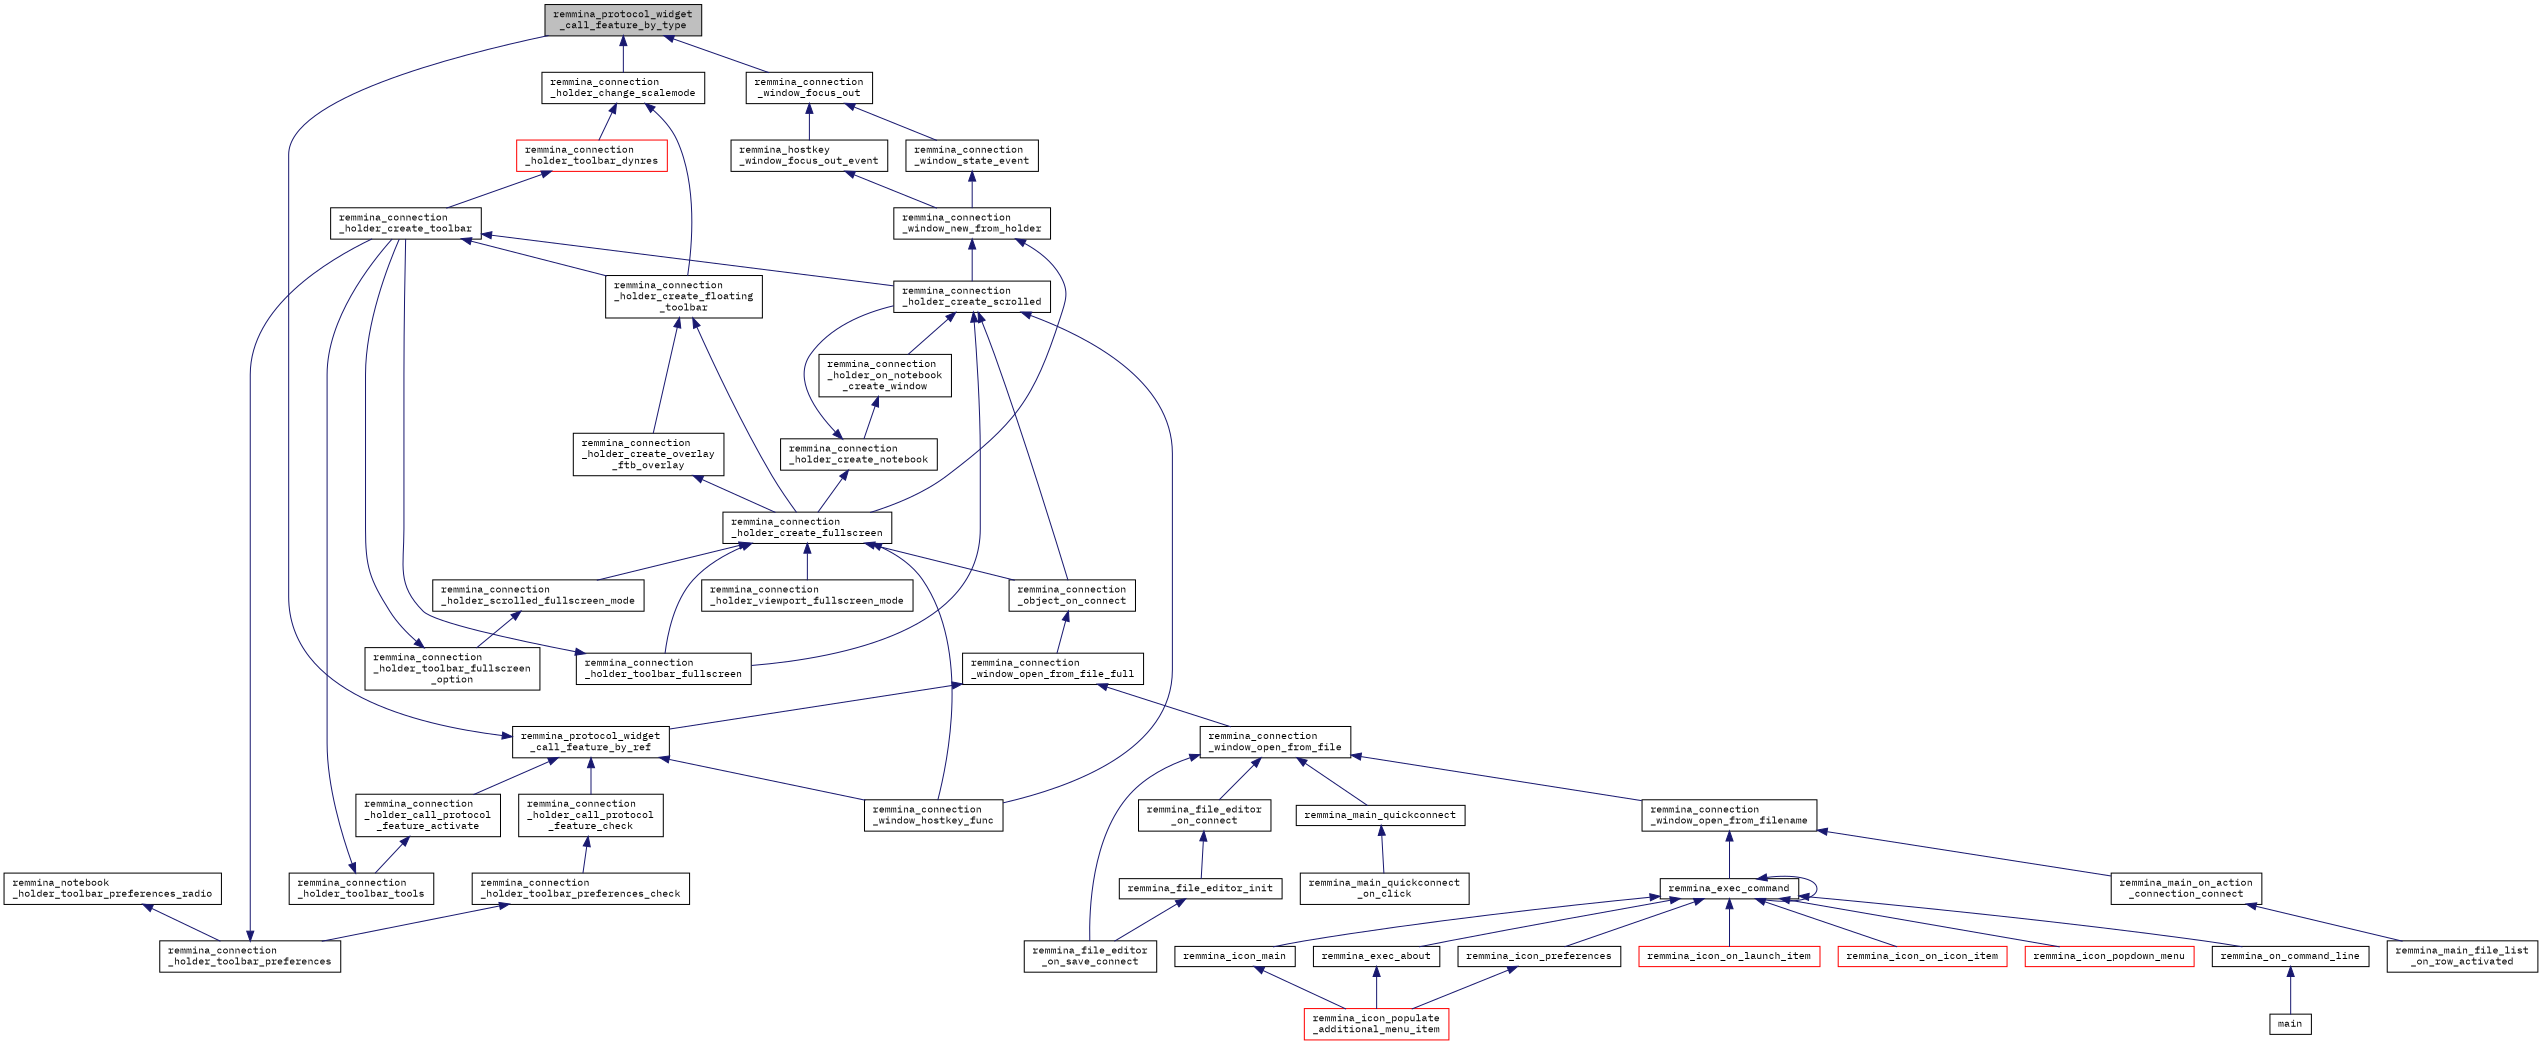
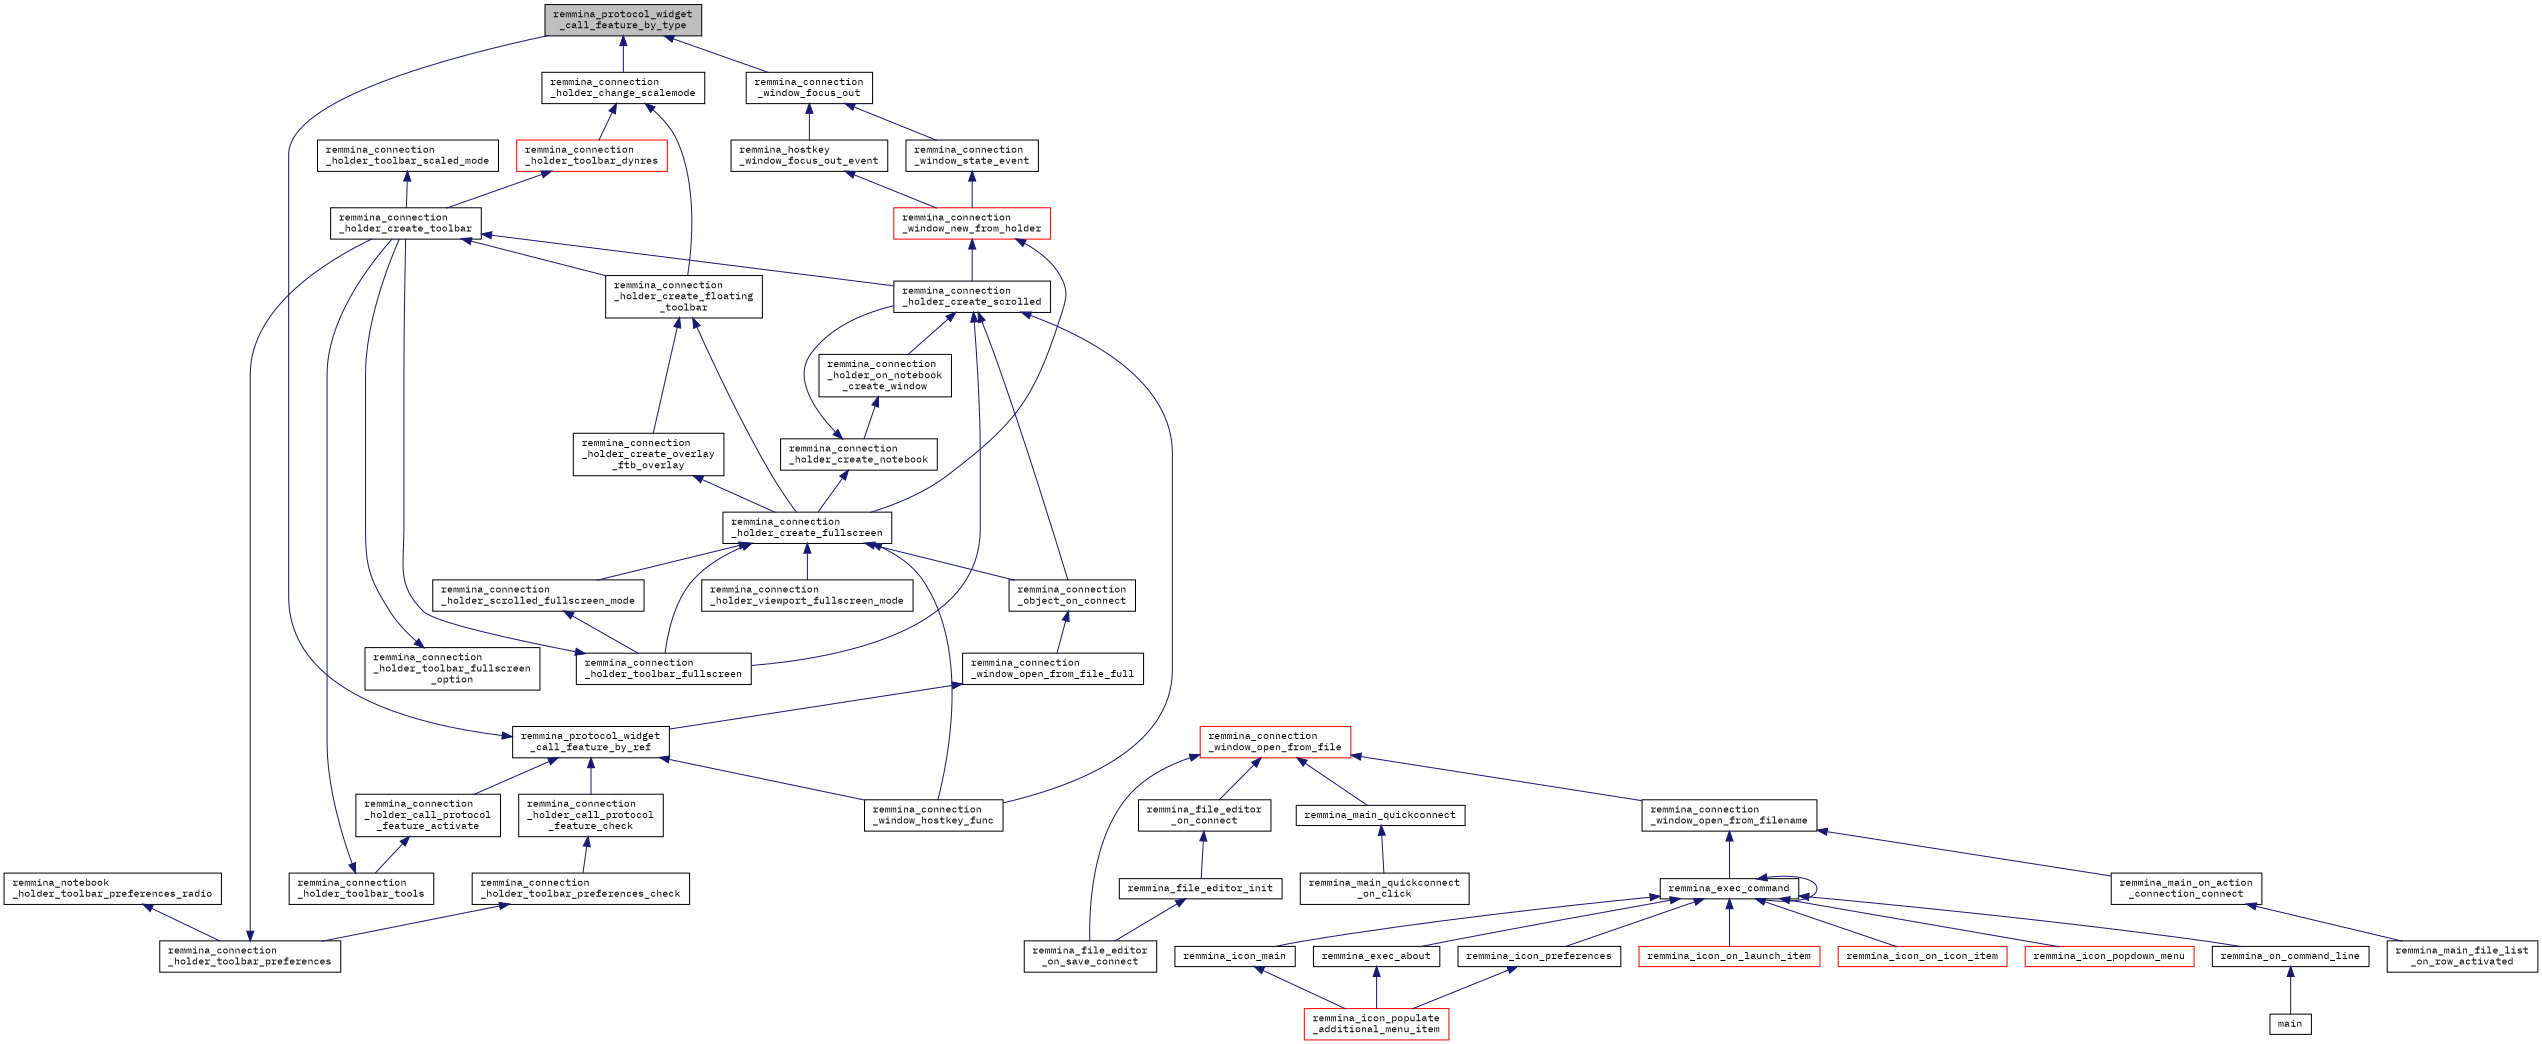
node "remmina_connection _holder_toolbar_scaled_mode": added
node "remmina_connection _window_new_from_holder": color black -> red
edge "remmina_connection _holder_toolbar_fullscreen _option" -> "remmina_connection _holder_scrolled_fullscreen_mode": now "remmina_connection _holder_toolbar_fullscreen" -> "remmina_connection _holder_scrolled_fullscreen_mode"
edge "remmina_connection _window_open_from_file" -> "remmina_connection _window_open_from_file_full": removed
node "remmina_connection _window_open_from_file": color black -> red
